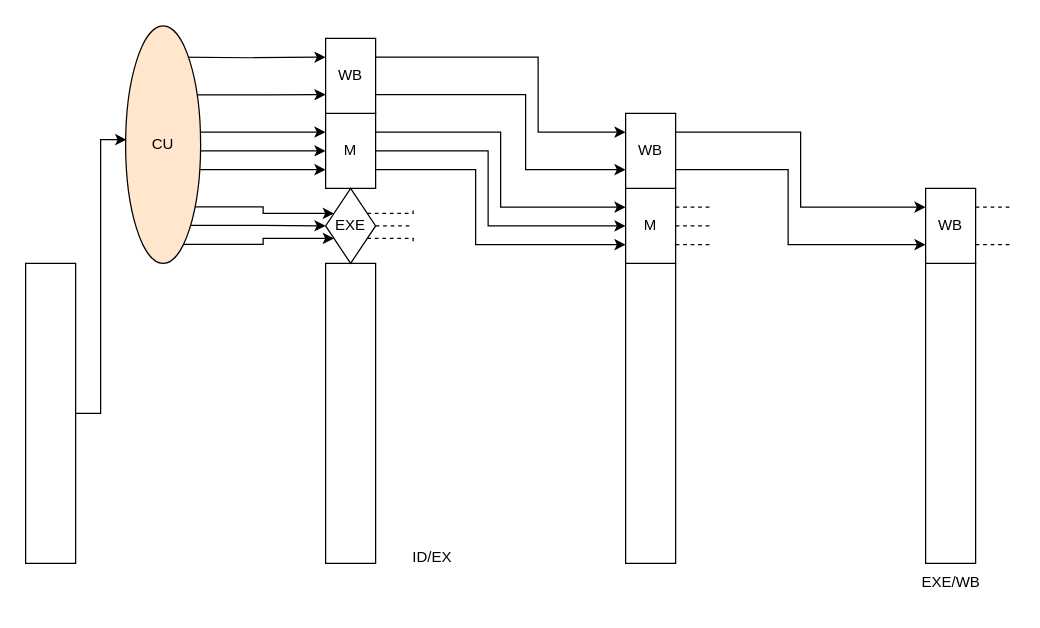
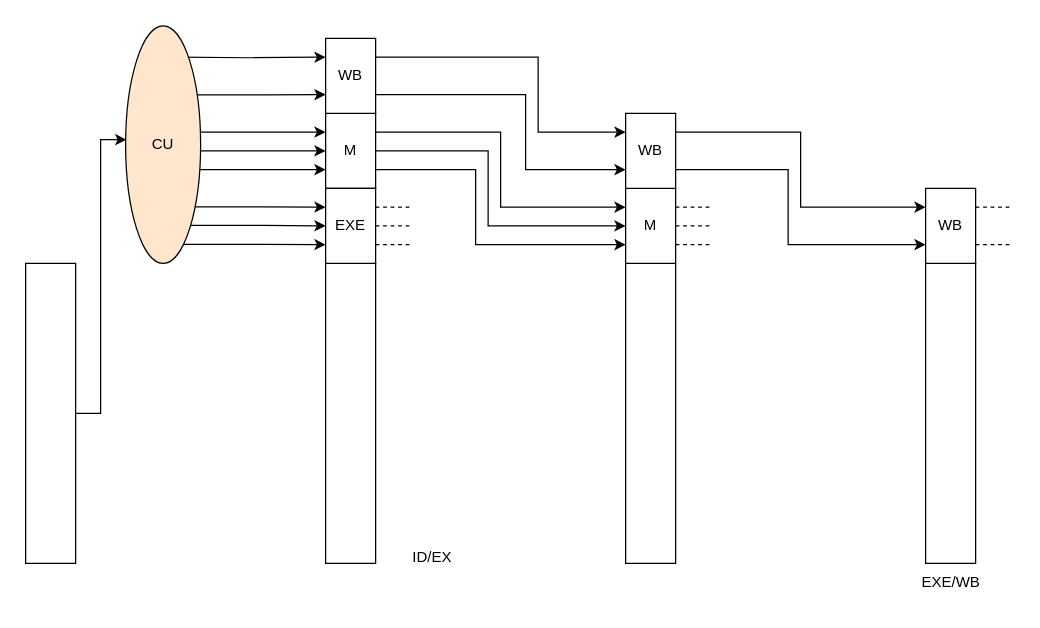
node "EXE": shape diamond -> rectangle
